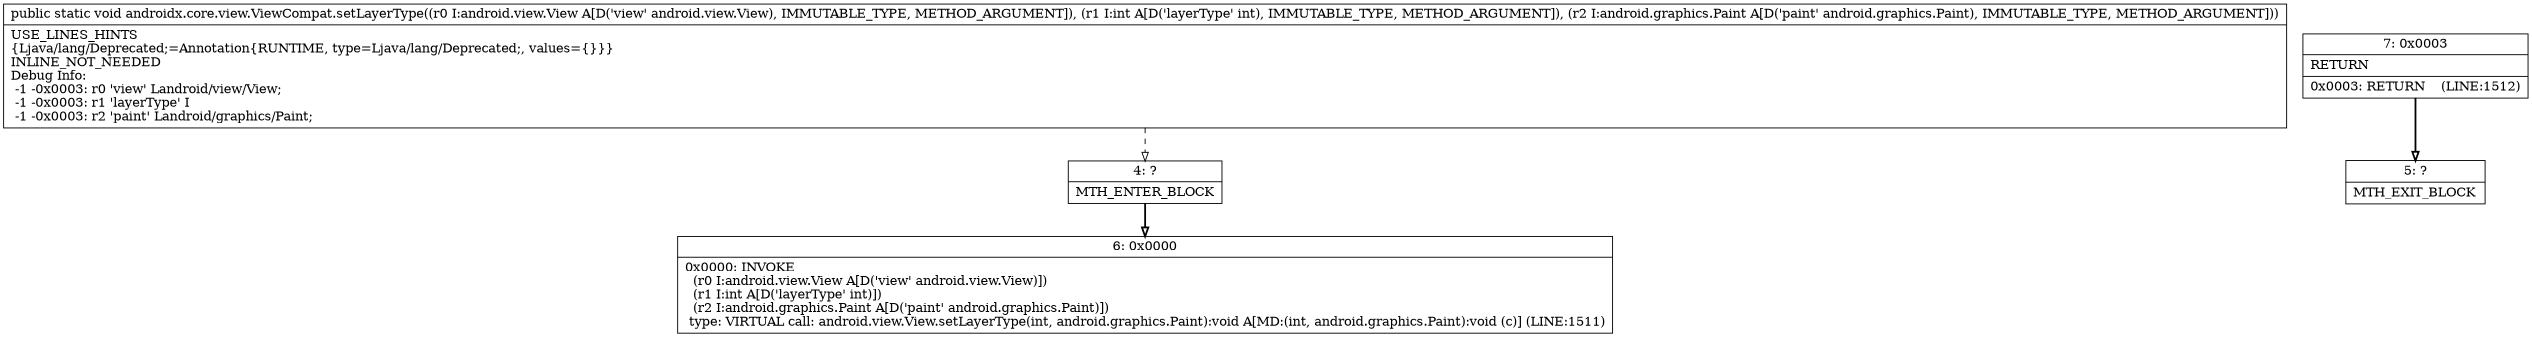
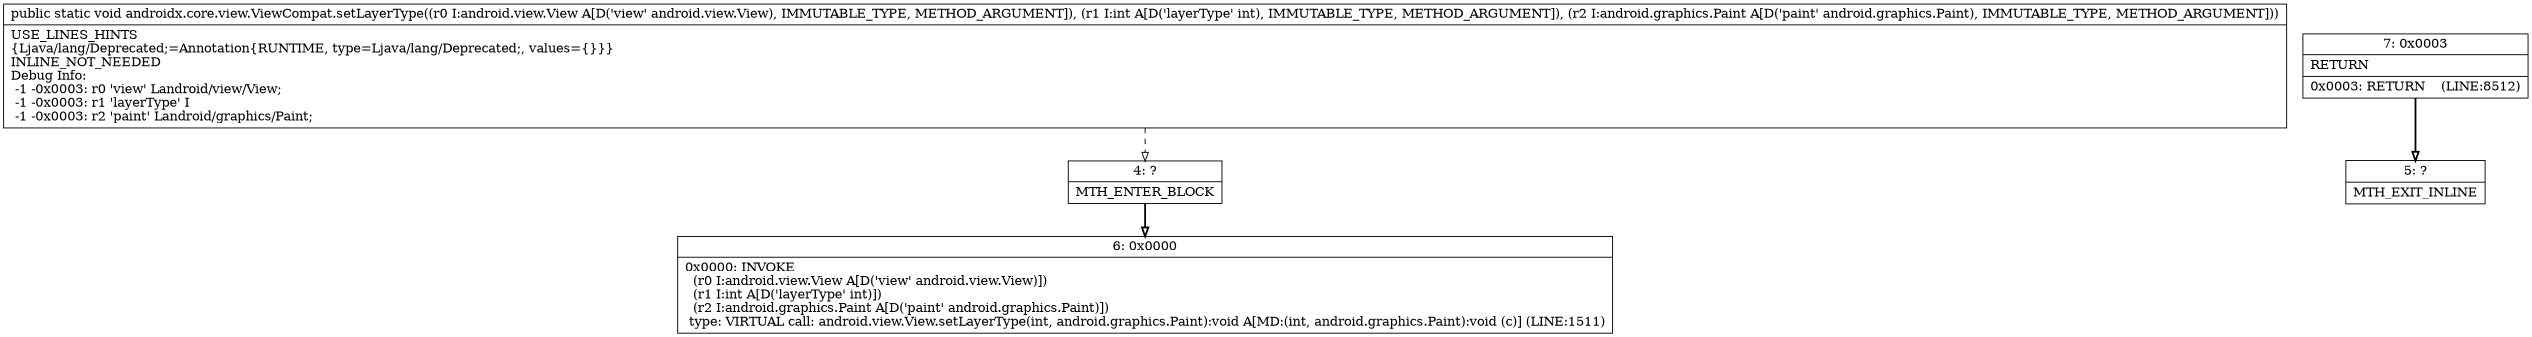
node "7: 0x0003": text "0x0003: RETURN    (LINE:1512)" -> "0x0003: RETURN    (LINE:8512)"
node "5: ?": text "MTH_EXIT_BLOCK" -> "MTH_EXIT_INLINE"
